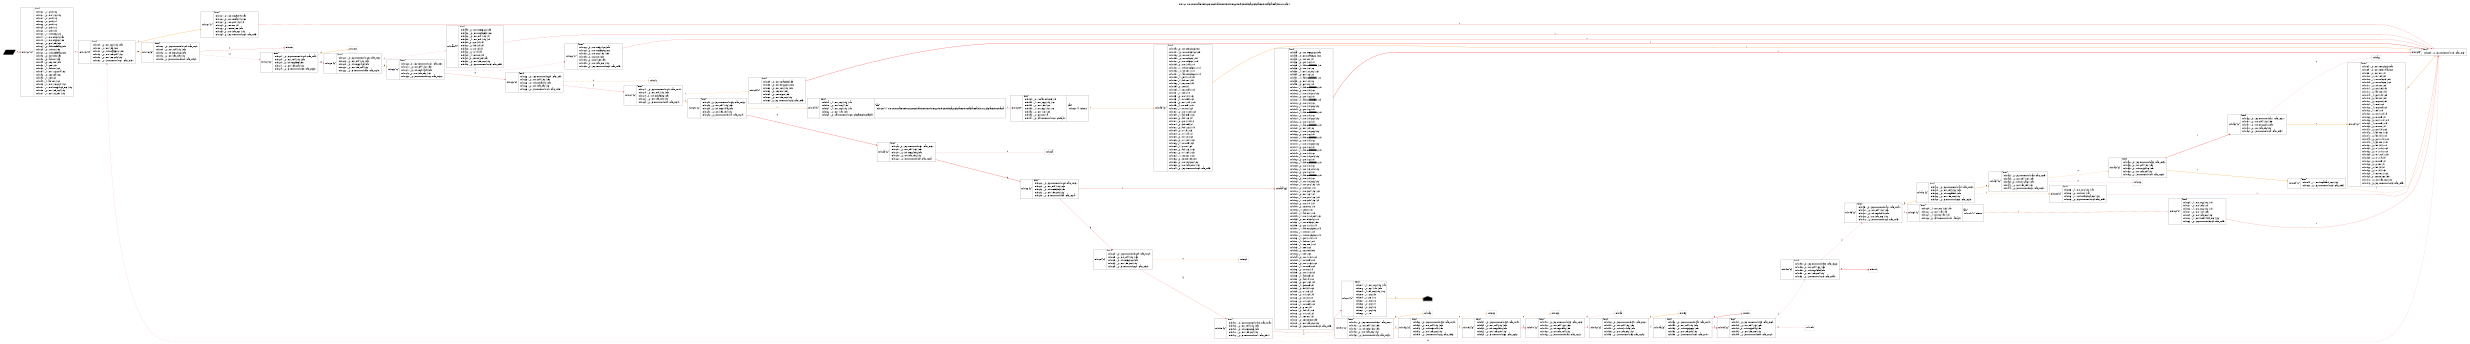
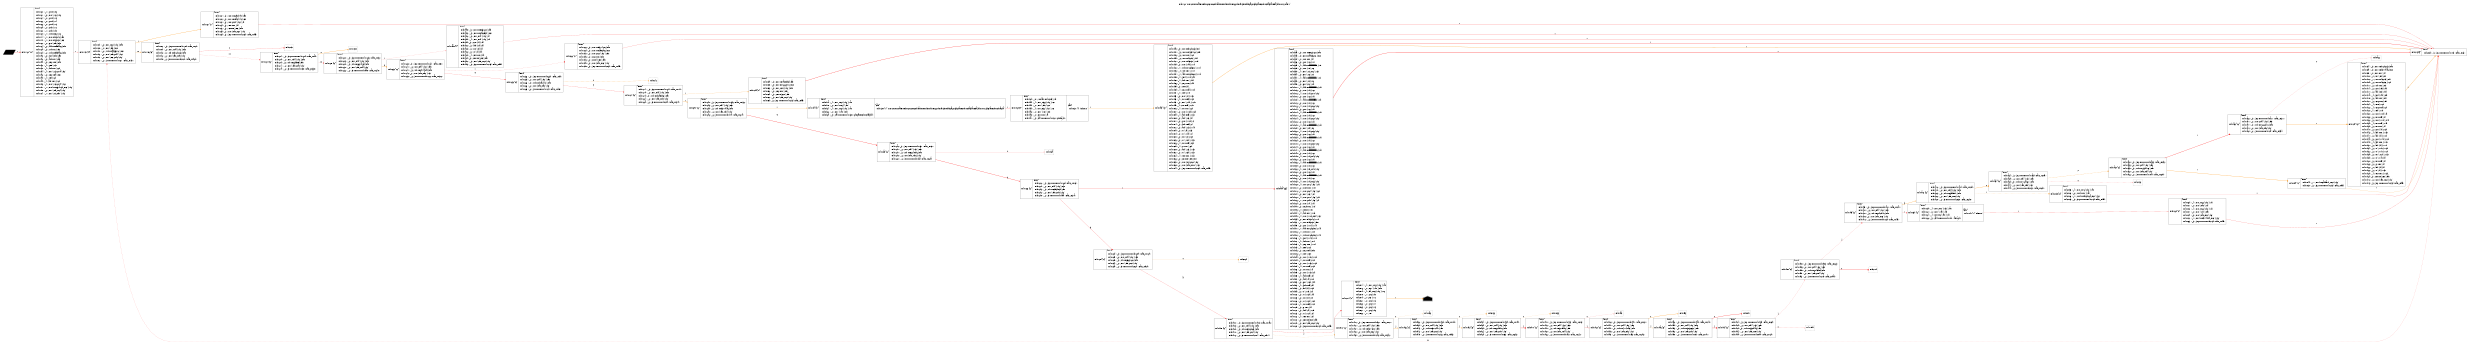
edge "0x40191c [28]" -> "0x401ca3": style bold -> dashed
